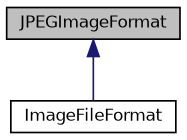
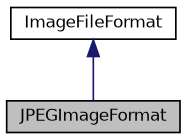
edge "ImageFileFormat" -> "JPEGImageFormat": reversed
